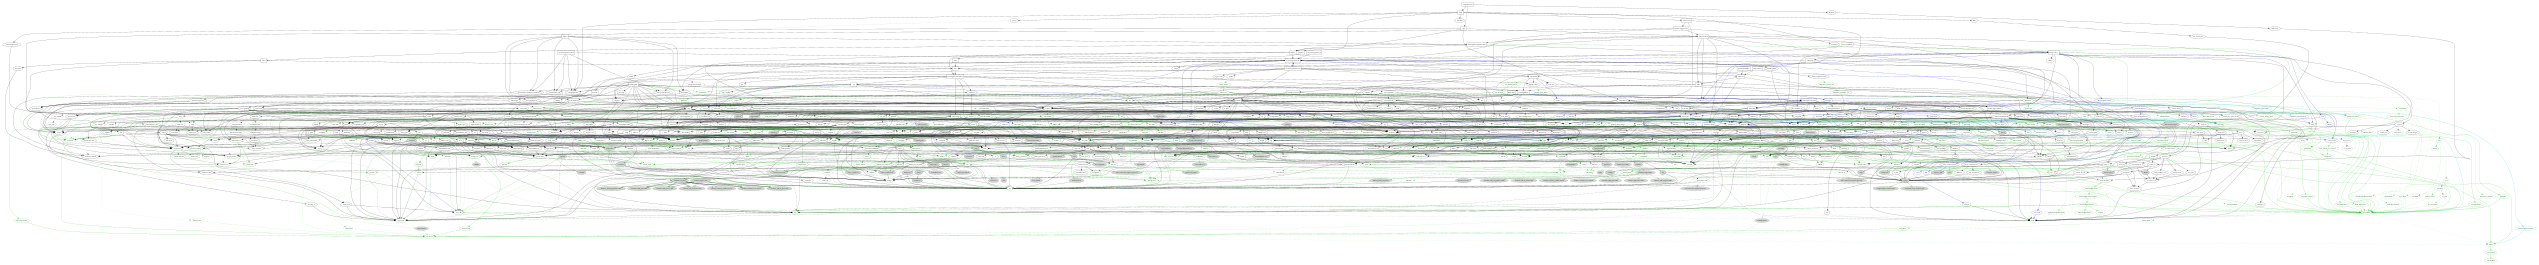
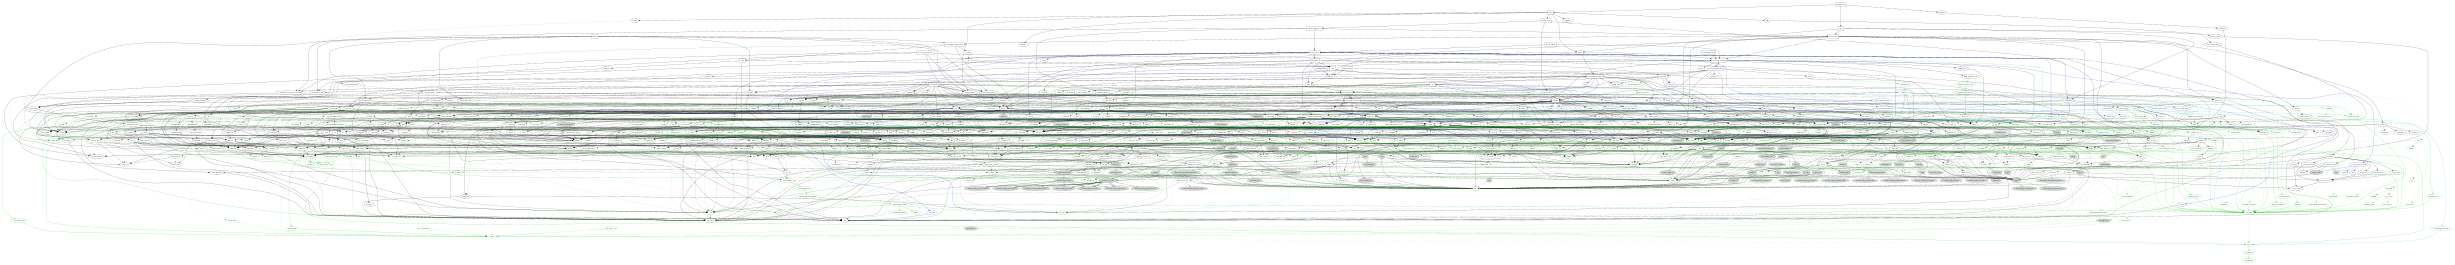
edge "multer" -> "async-trait": now "multer" -> "encoding_rs"
